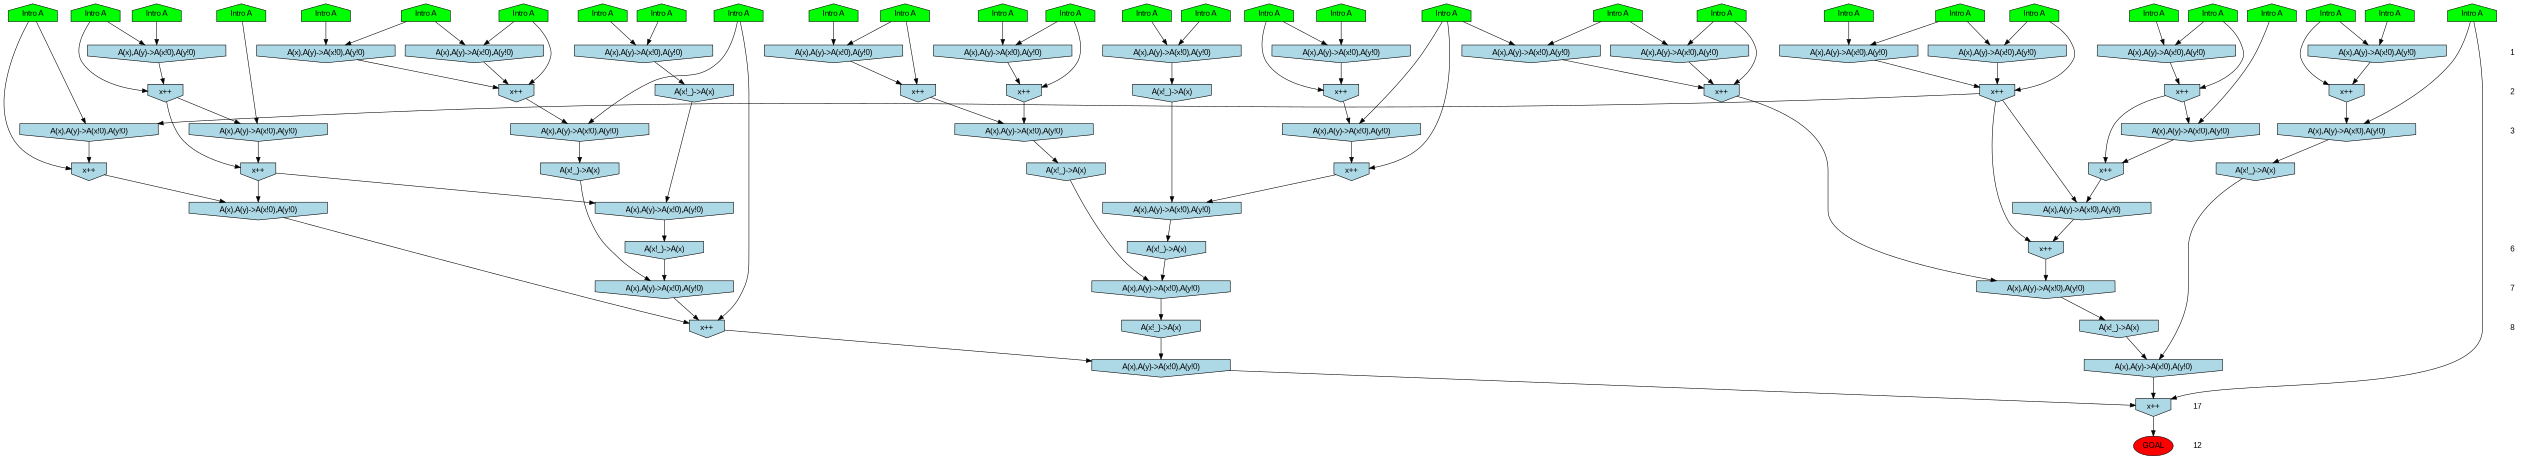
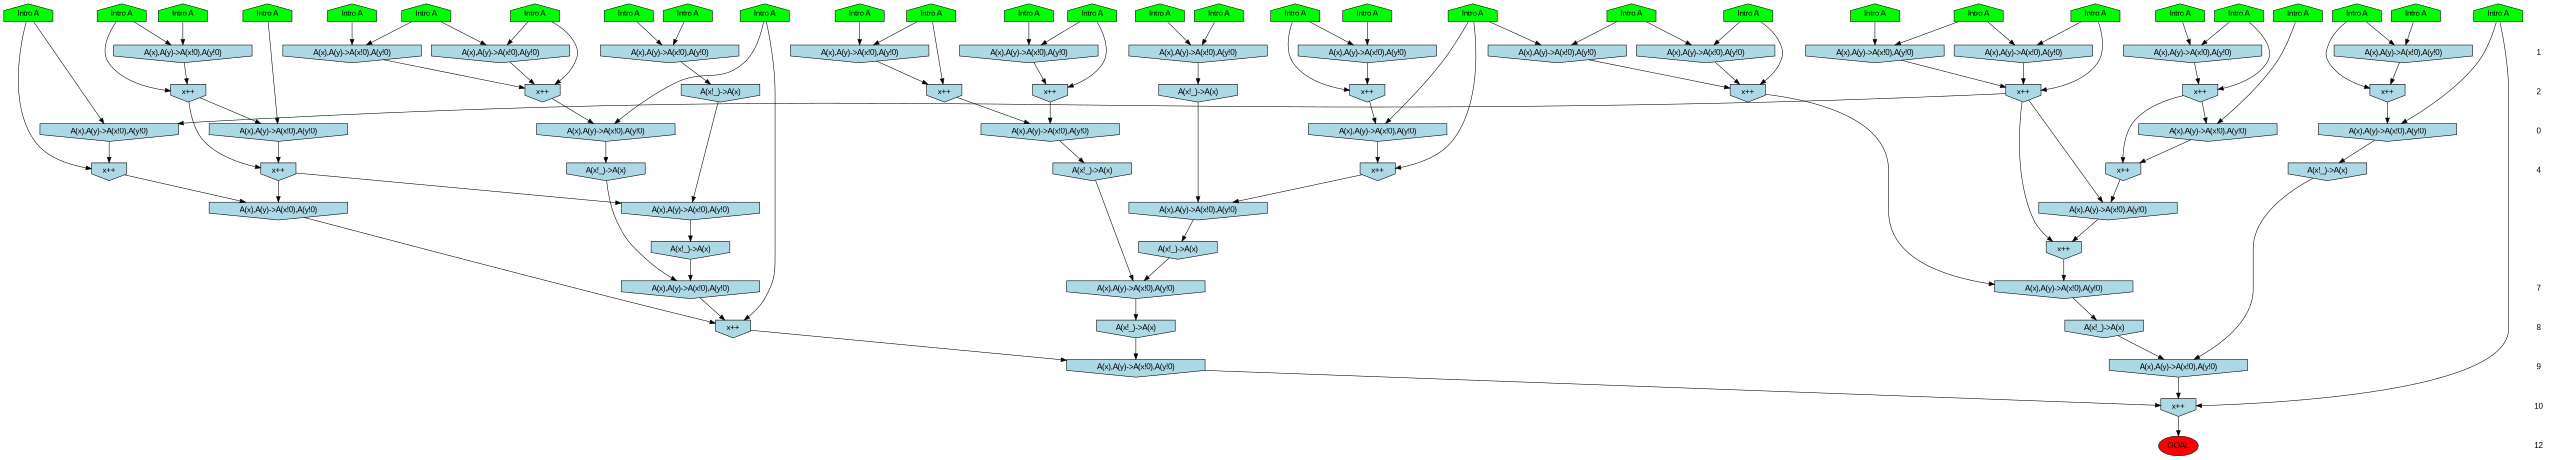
node "3": label "3" -> "0"
node "4": added
node "6": removed
node "9": added
node "17": label "17" -> "10"
